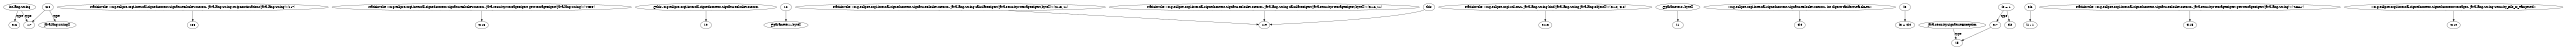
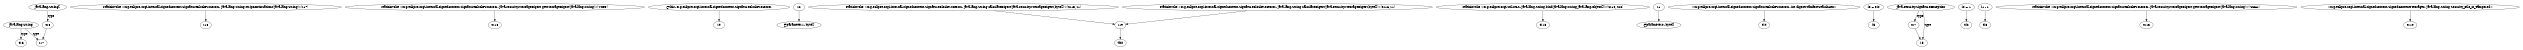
node "int.lang.String": label "int.lang.String" -> "java.lang.String"
edge "$r8" -> "java.lang.String[]": reversed
edge "@parameter0: byte[]" -> "r1": reversed
edge "i5" -> "i3 + $i4": reversed
edge "i0 + 1" -> "$r7": now "java.security.SignatureException" -> "$r7"
edge "$i6" -> "i1 - 1": reversed
edge "this" -> "r19": reversed
node "r88": label "r88" -> "r18"
